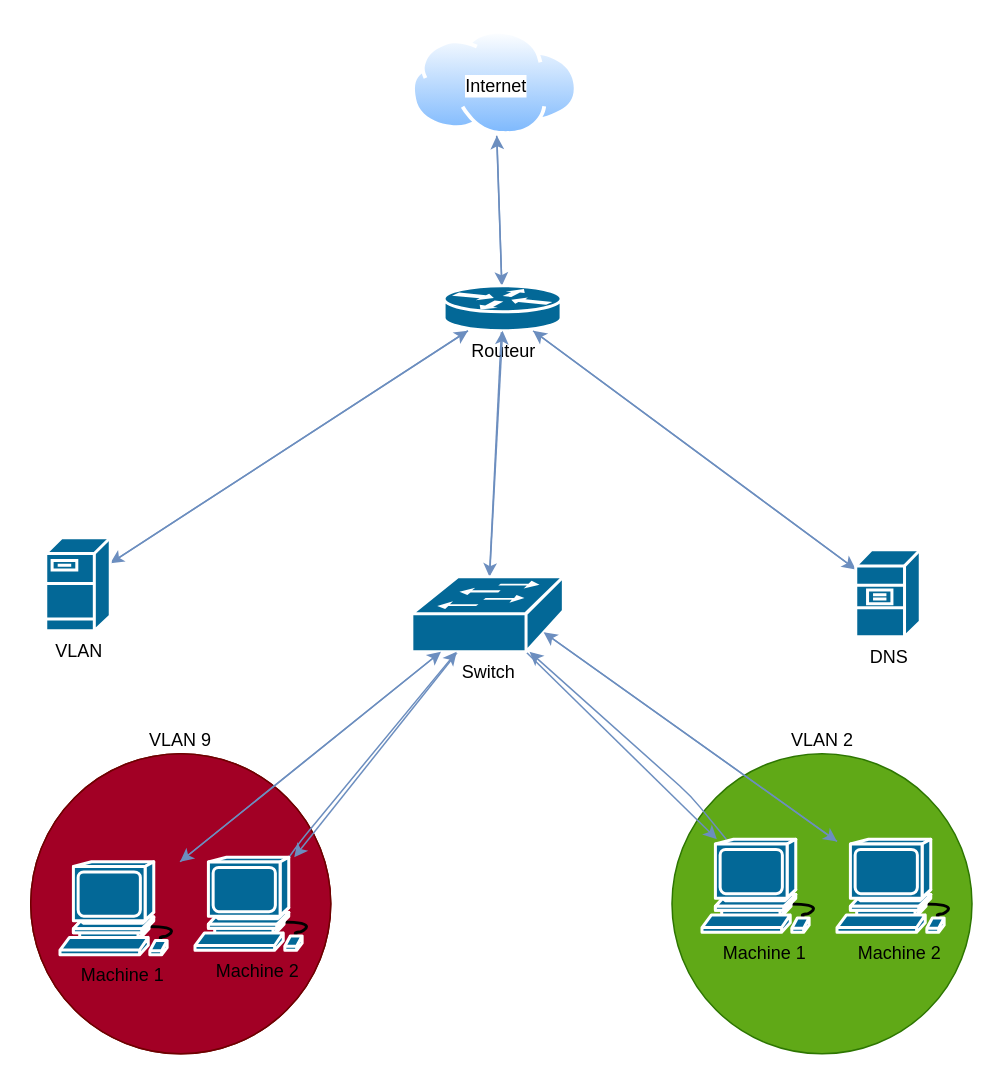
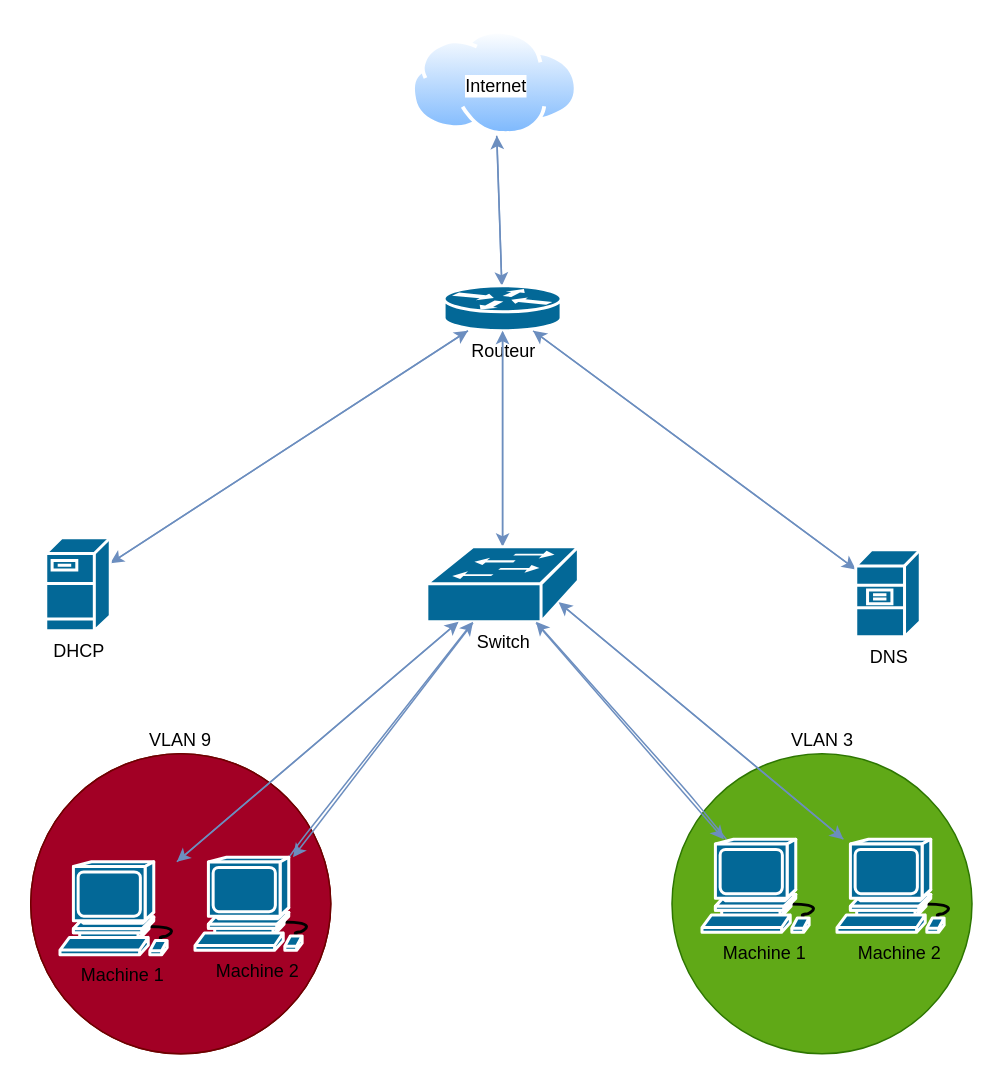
node "Switch": moved (488, 614) -> (503, 584)
node "VLAN": label "VLAN" -> "DHCP"
node "VLAN 2": label "VLAN 2" -> "VLAN 3"
